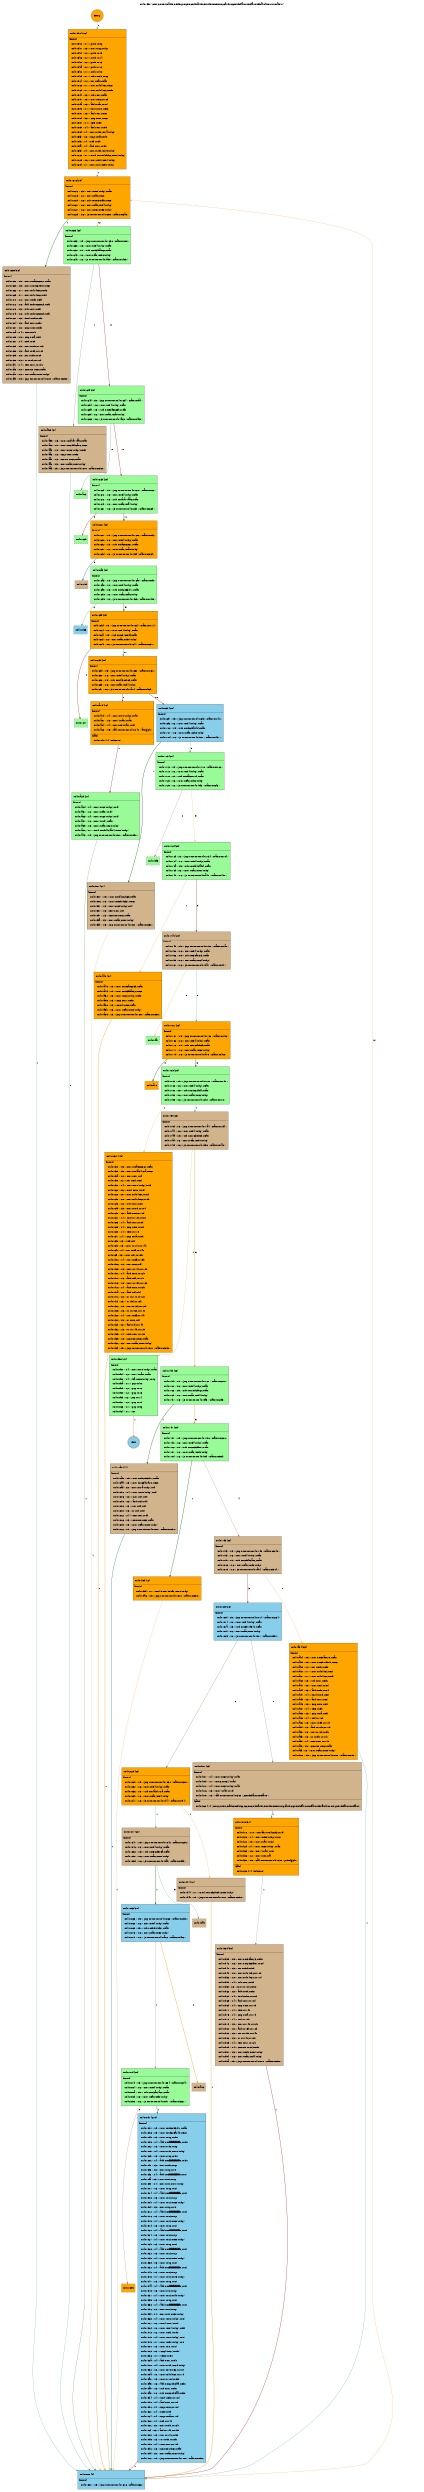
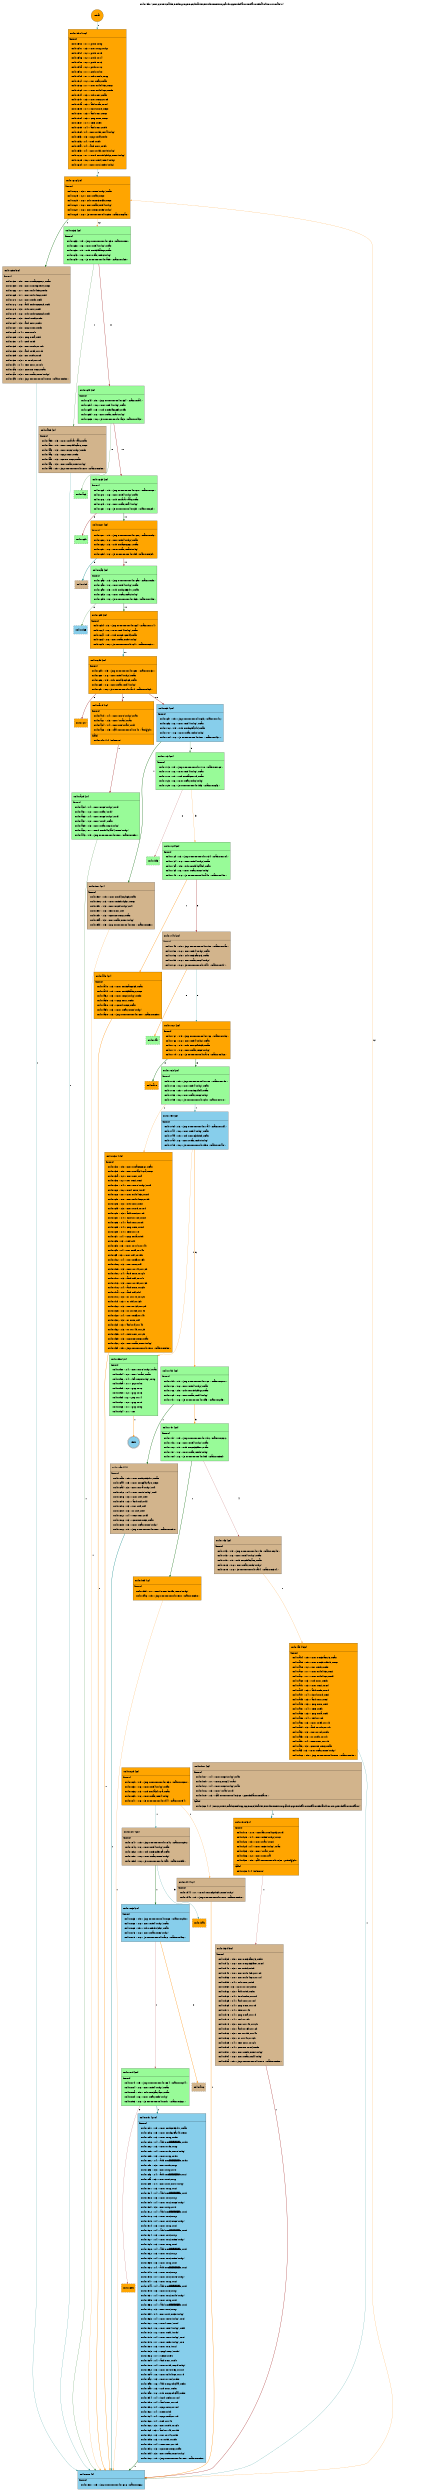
node "Entry": label "Entry" -> "Final"
edge "0x401687 [28]" -> "0x4016a3 [28]": added, label "11"
edge "0x4016a3 [28]" -> "0x4016bf [28]": label " 9" -> " 11"
edge "0x4016bf [28]" -> "0x401c47": now "0x4016db [28]" -> "0x401c47"
node "0x401c47": fillcolor palegreen -> orange
edge "0x40172f [28]" -> "0x401a48 [27]": style solid -> bold
edge "0x40174b [28]" -> "0x401da7": style solid -> bold
node "0x40179f [28]": fillcolor tan -> skyblue
node "0x40180f [28]": removed
node "0x401bab": fillcolor tan -> orange
edge "0x4018d1 [278]" -> "0x401e00 [5]": color brown -> darkgreen
